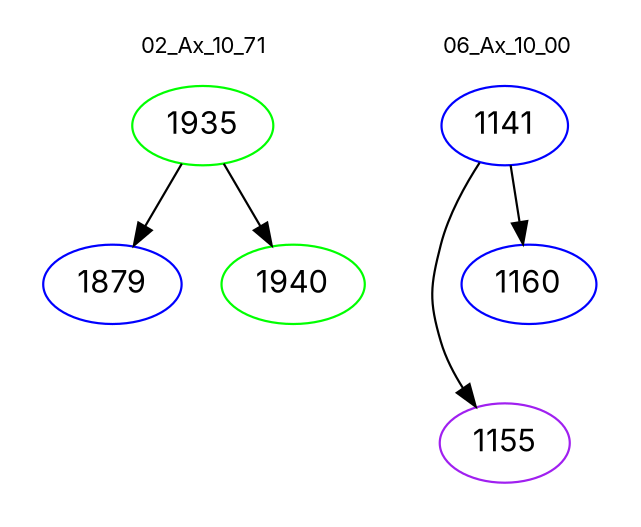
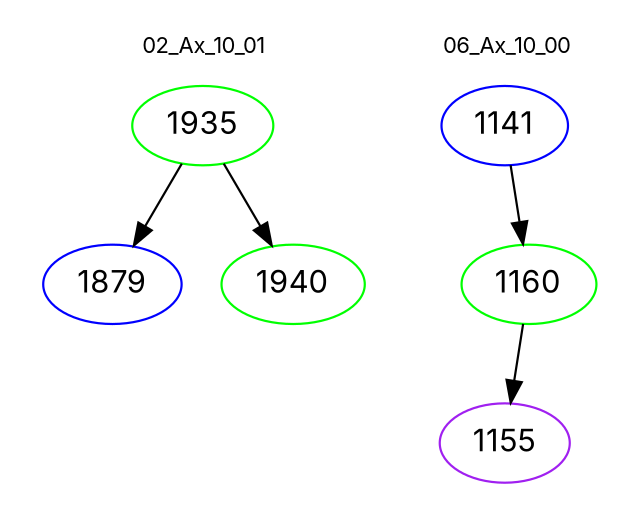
cluster "02_Ax_10_71": label "02_Ax_10_71" -> "02_Ax_10_01"
edge "1141" -> "1155": now "1160" -> "1155"
node "1160": color blue -> green
